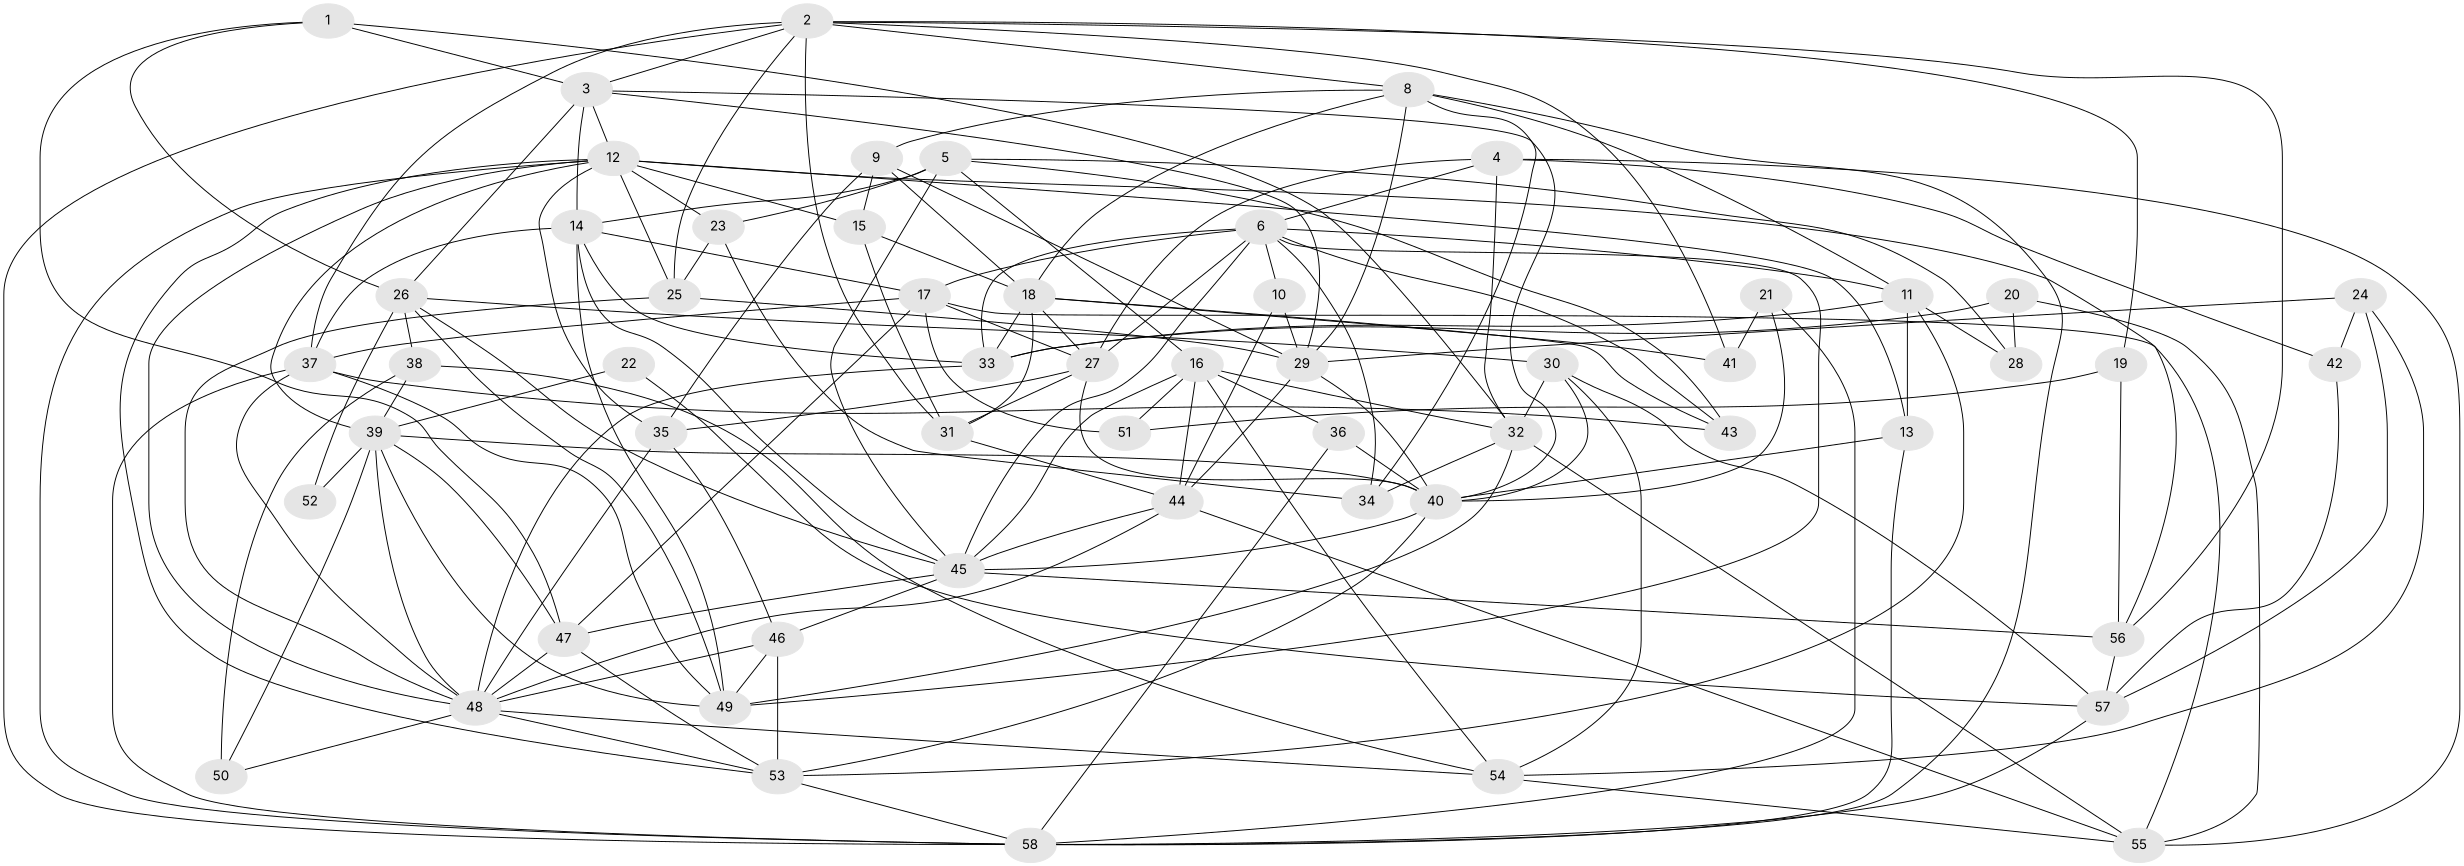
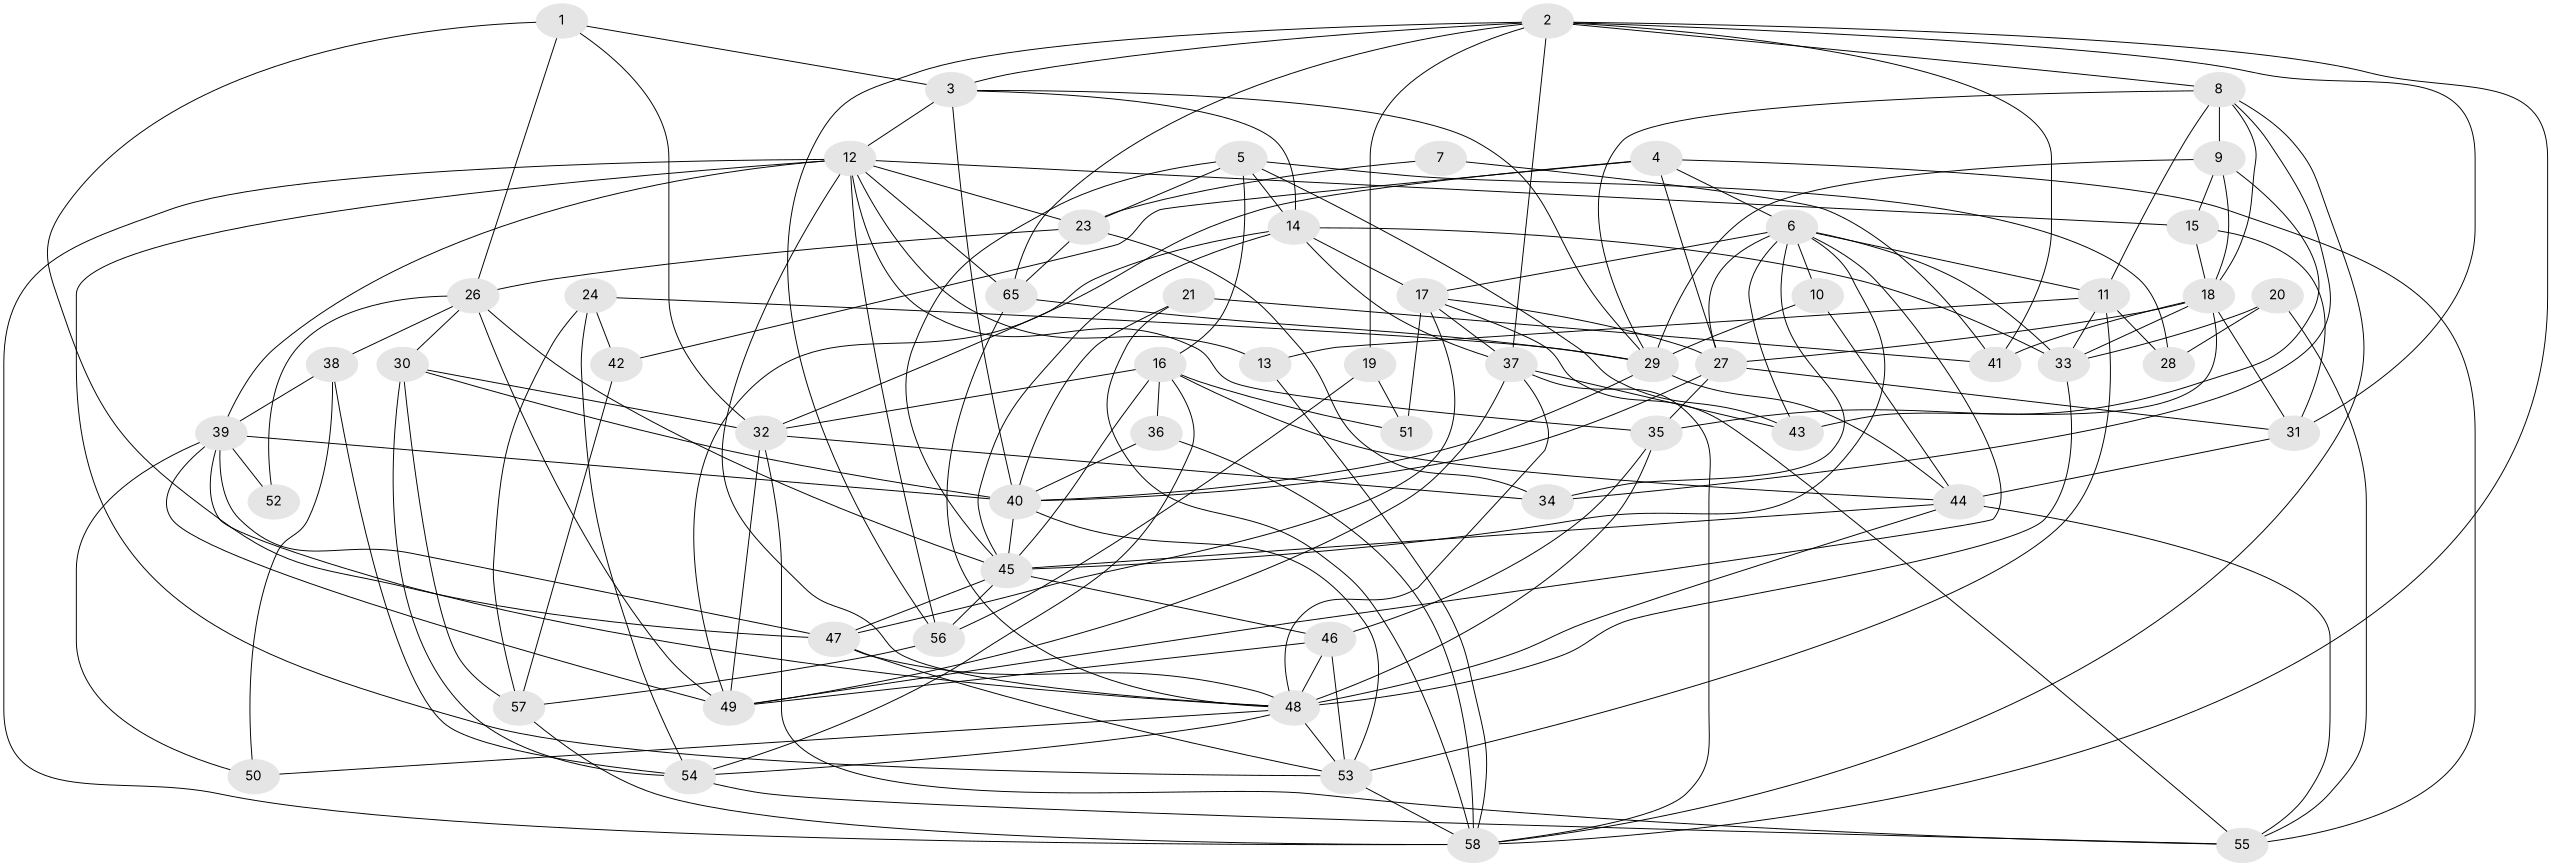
node "7": added
edge "3" -- "26": now "23" -- "26"
node "25": label "25" -> "65"
node "22": removed
edge "13" -- "40": removed
